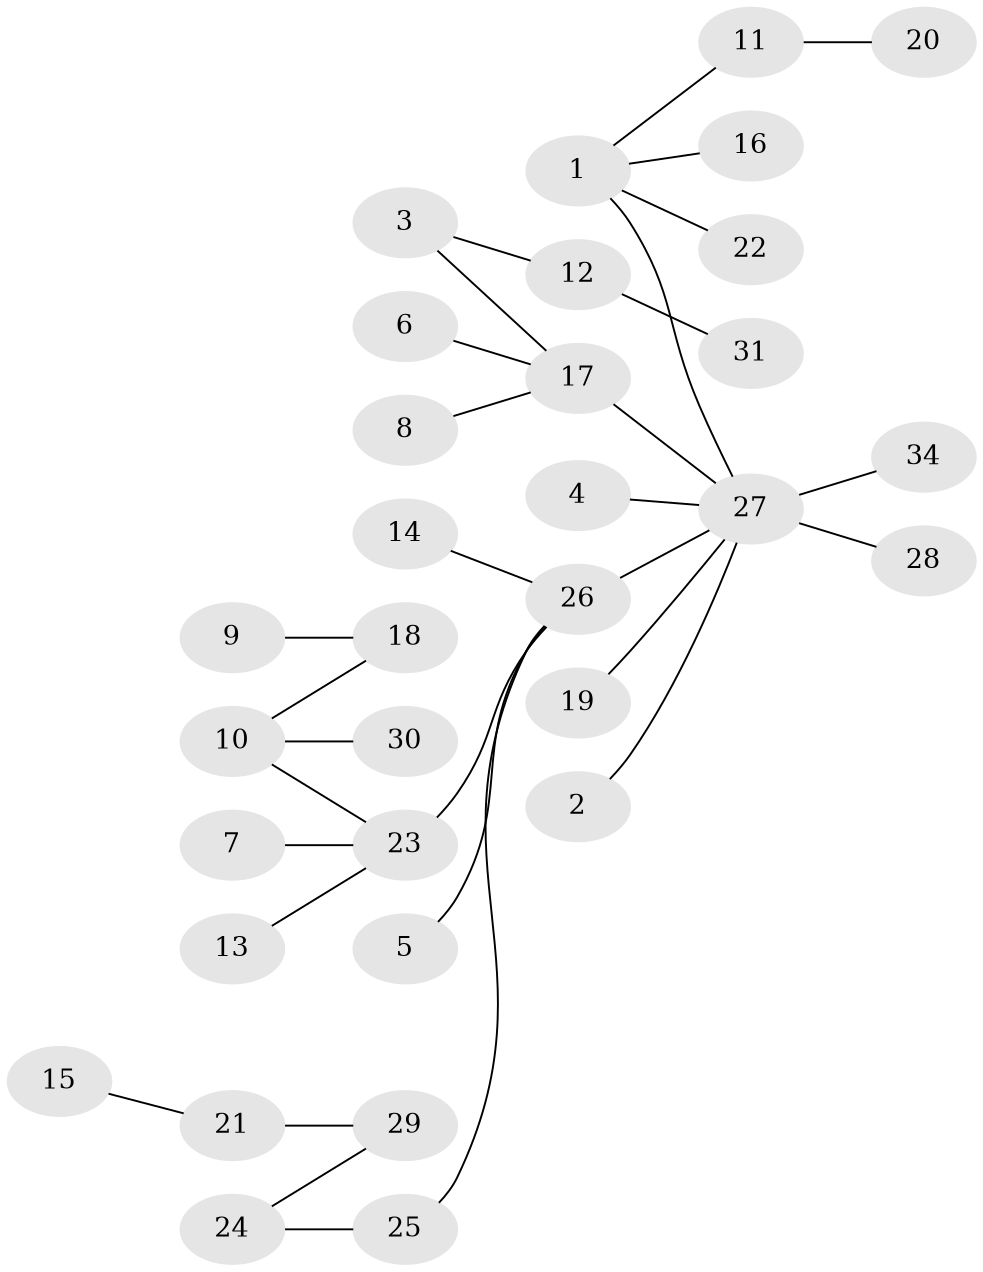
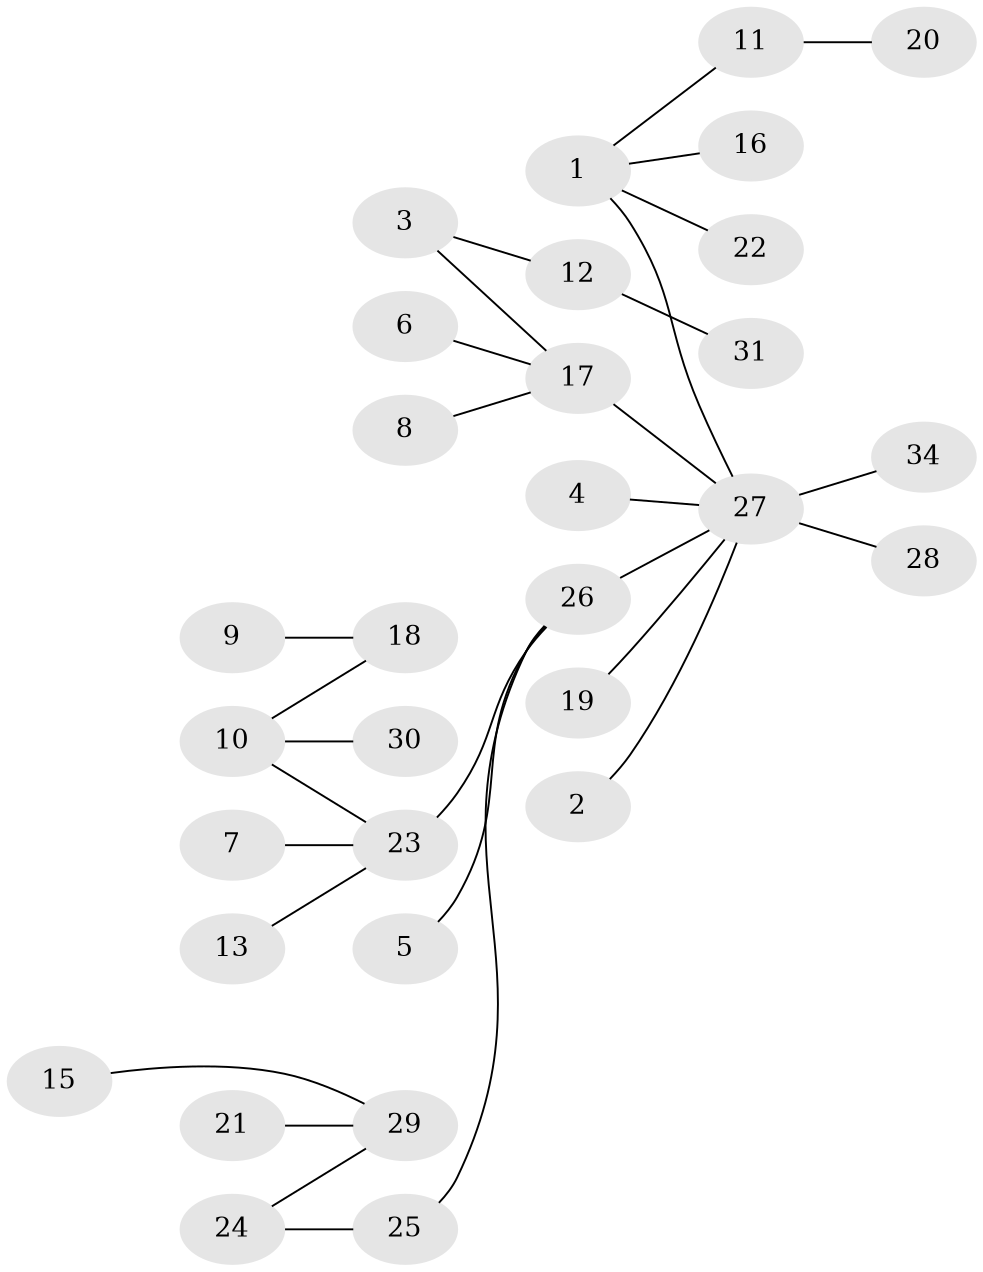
node "14": removed
edge "15" -- "21": now "15" -- "29"
